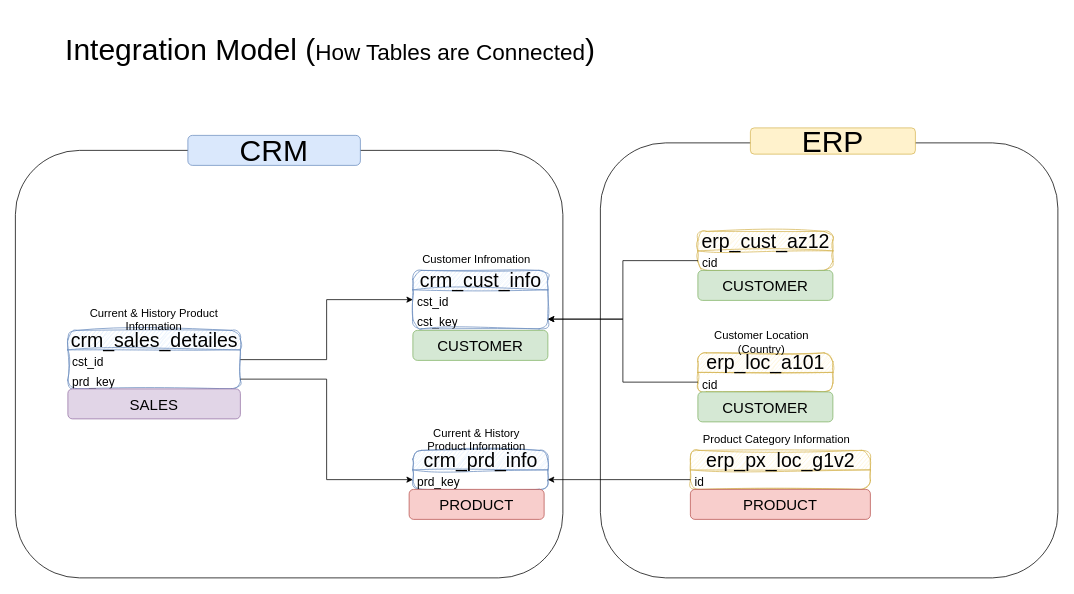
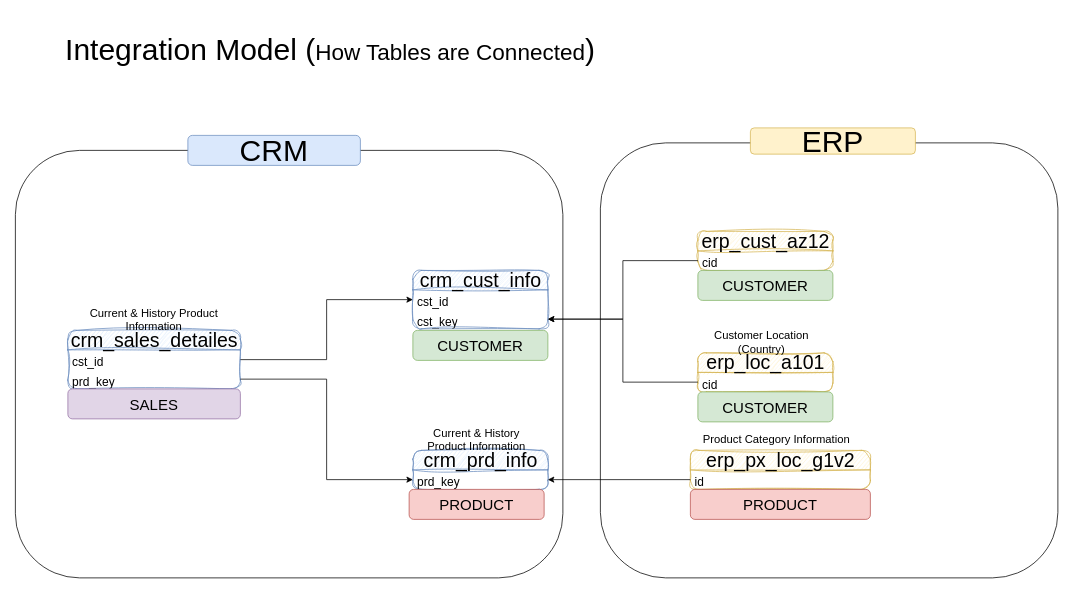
node "Customer Infromation": removed
